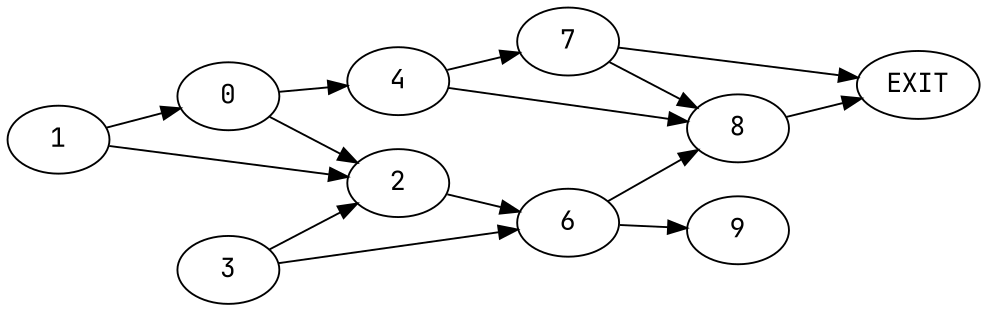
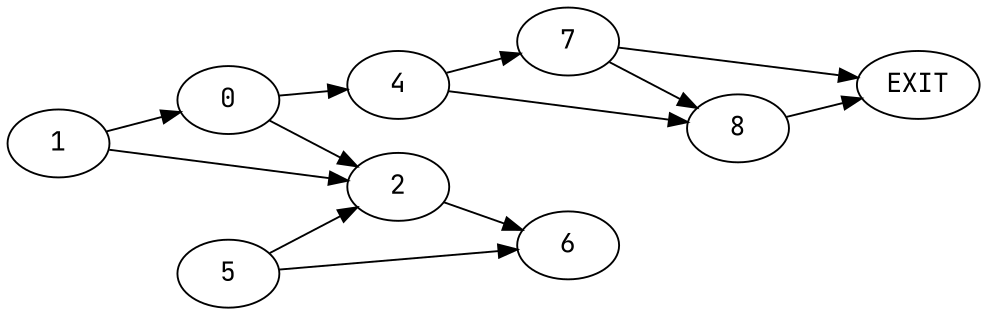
edge "6" -> "8": removed
node "9": removed
node "3": label "3" -> "5"
